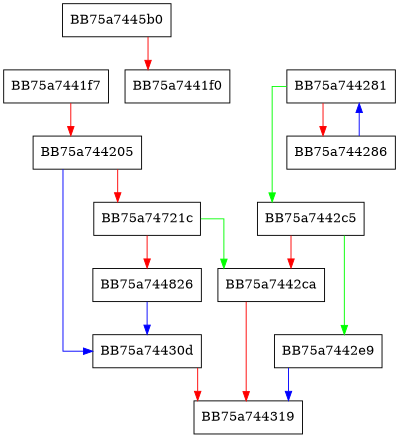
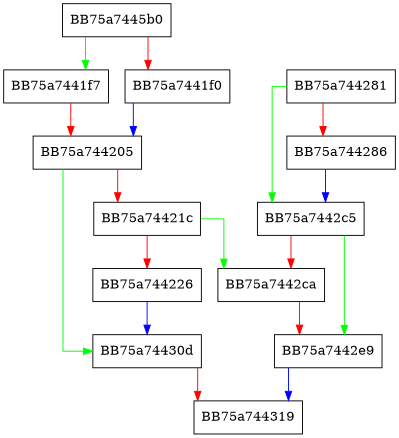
edge "BB75a7445b0" -> "BB75a7441f7": added
edge "BB75a7441f0" -> "BB75a744205": added
edge "BB75a744286" -> "BB75a744281": now "BB75a744286" -> "BB75a7442c5"
node "BB75a74721c": label "BB75a74721c" -> "BB75a74421c"
edge "BB75a744205" -> "BB75a74430d": color blue -> green
node "BB75a744826": label "BB75a744826" -> "BB75a744226"
edge "BB75a7442ca" -> "BB75a744319": now "BB75a7442ca" -> "BB75a7442e9"
